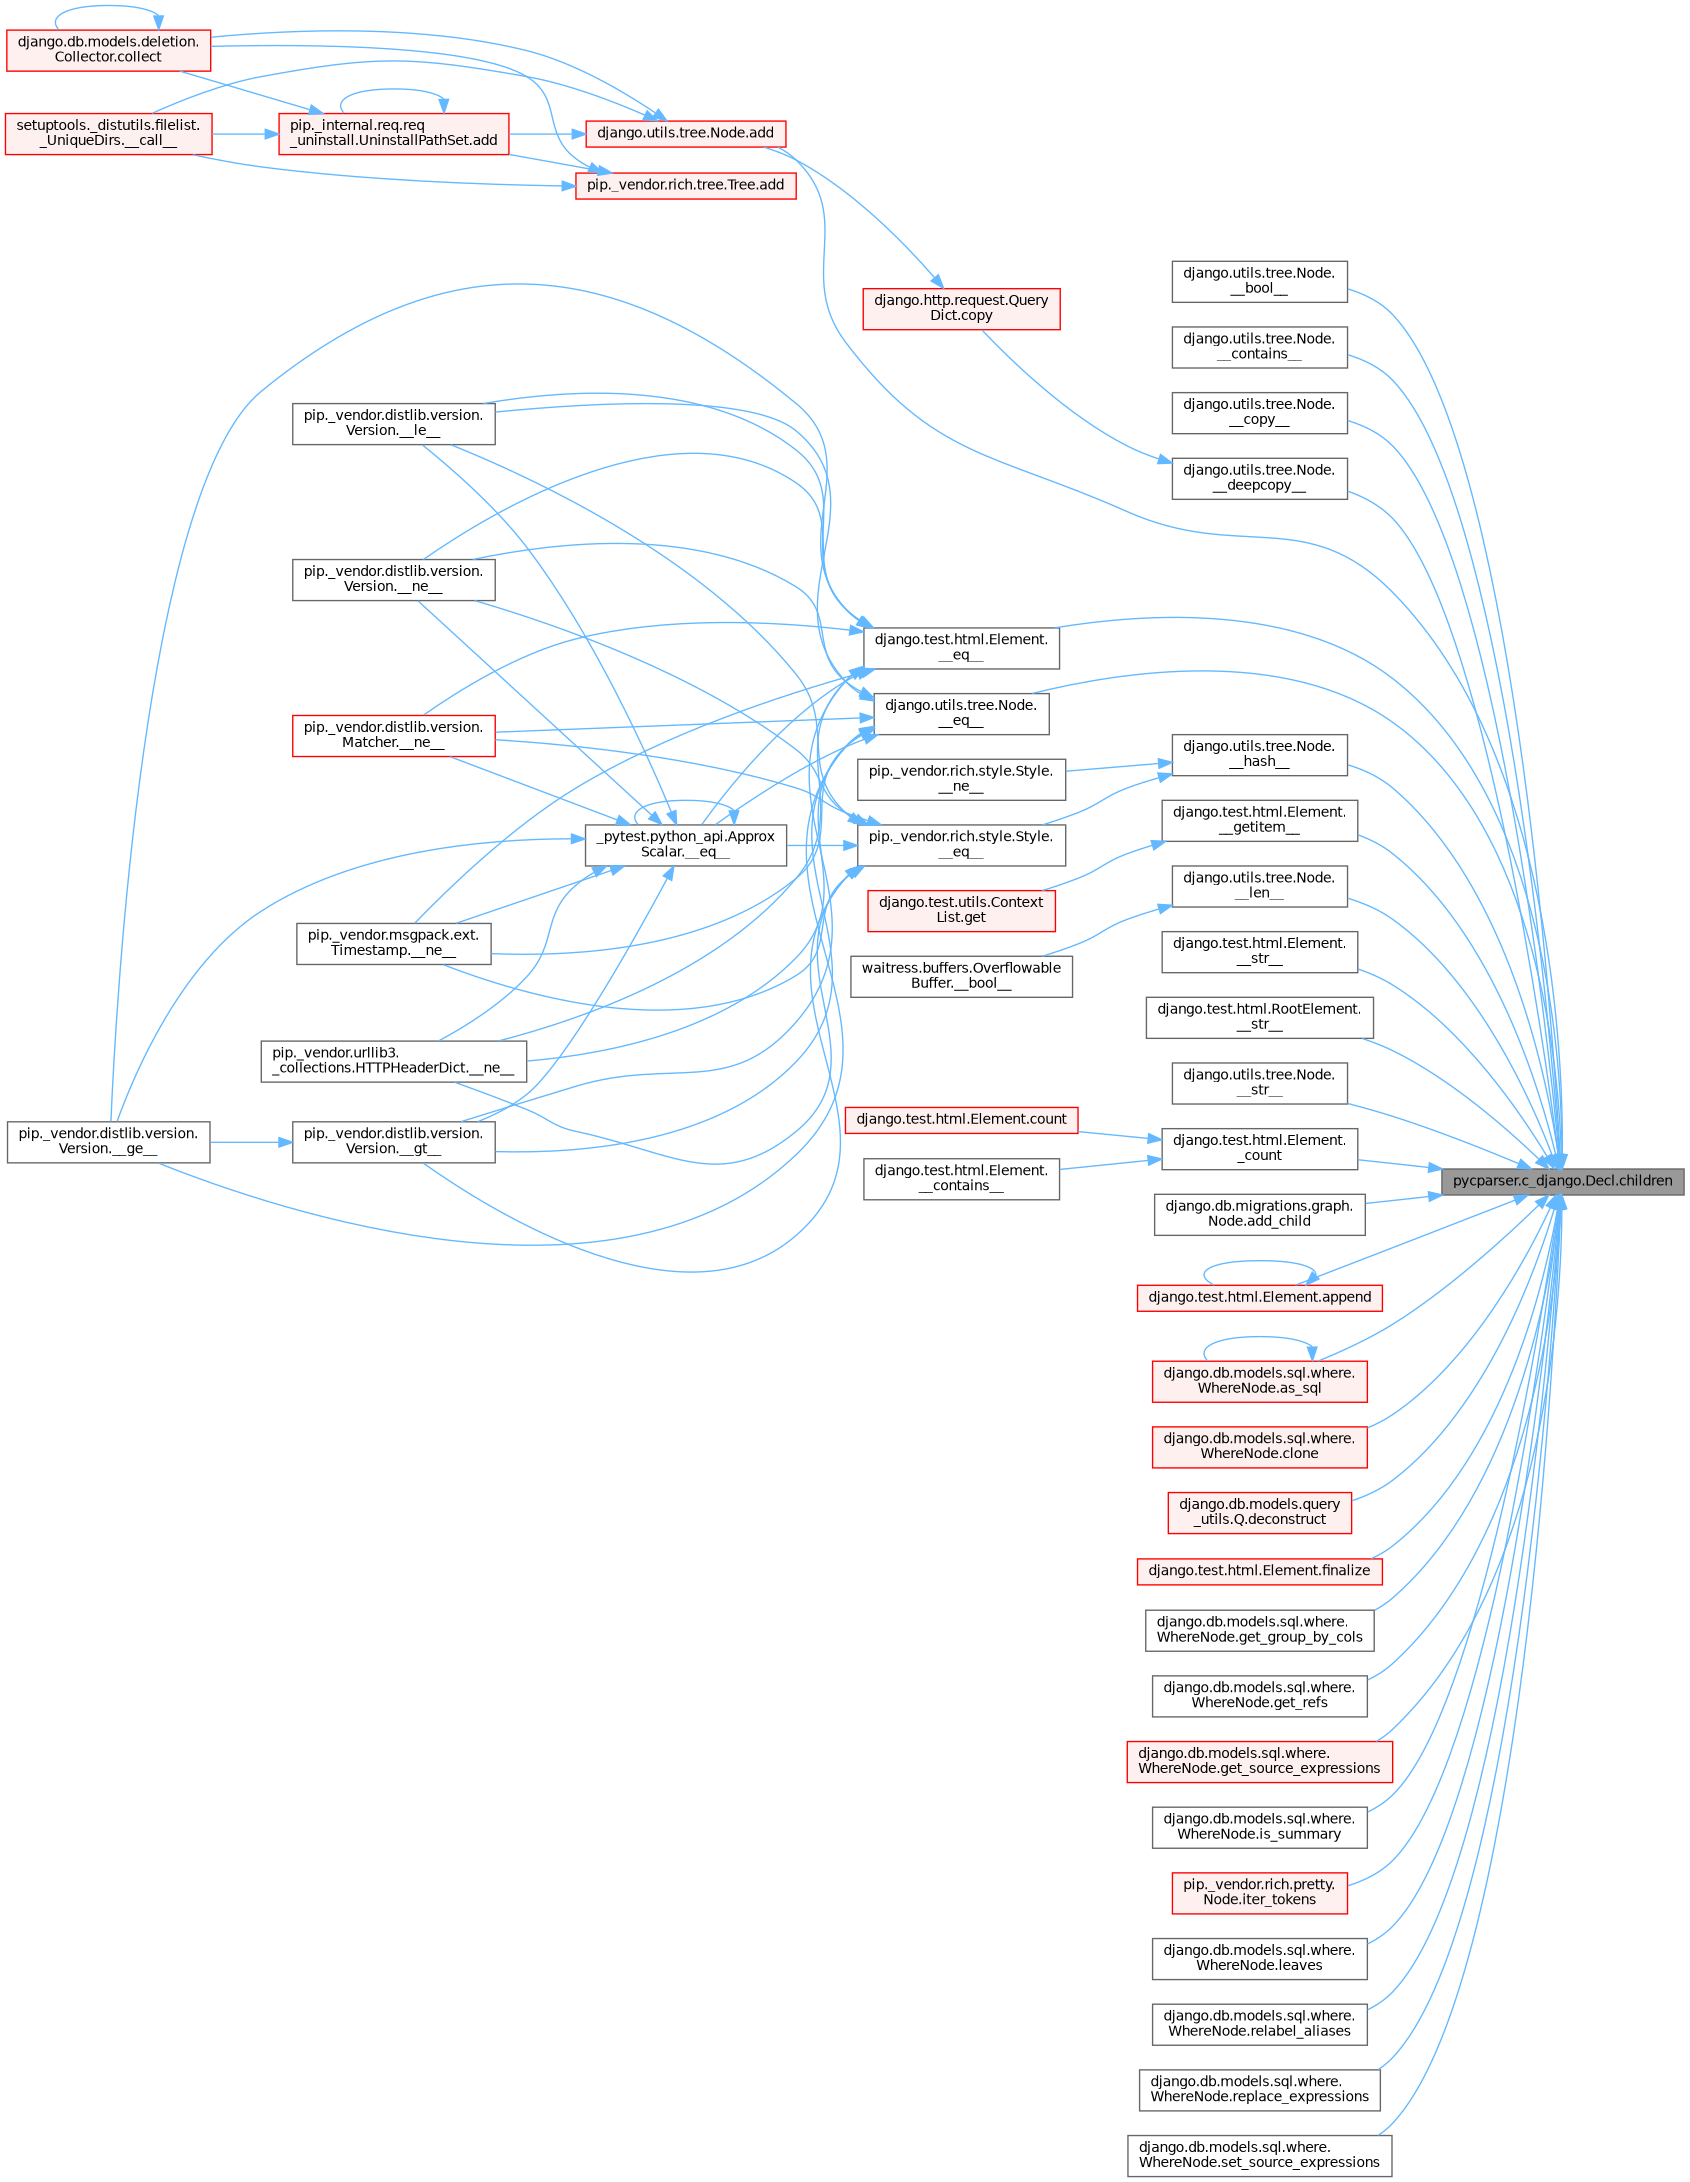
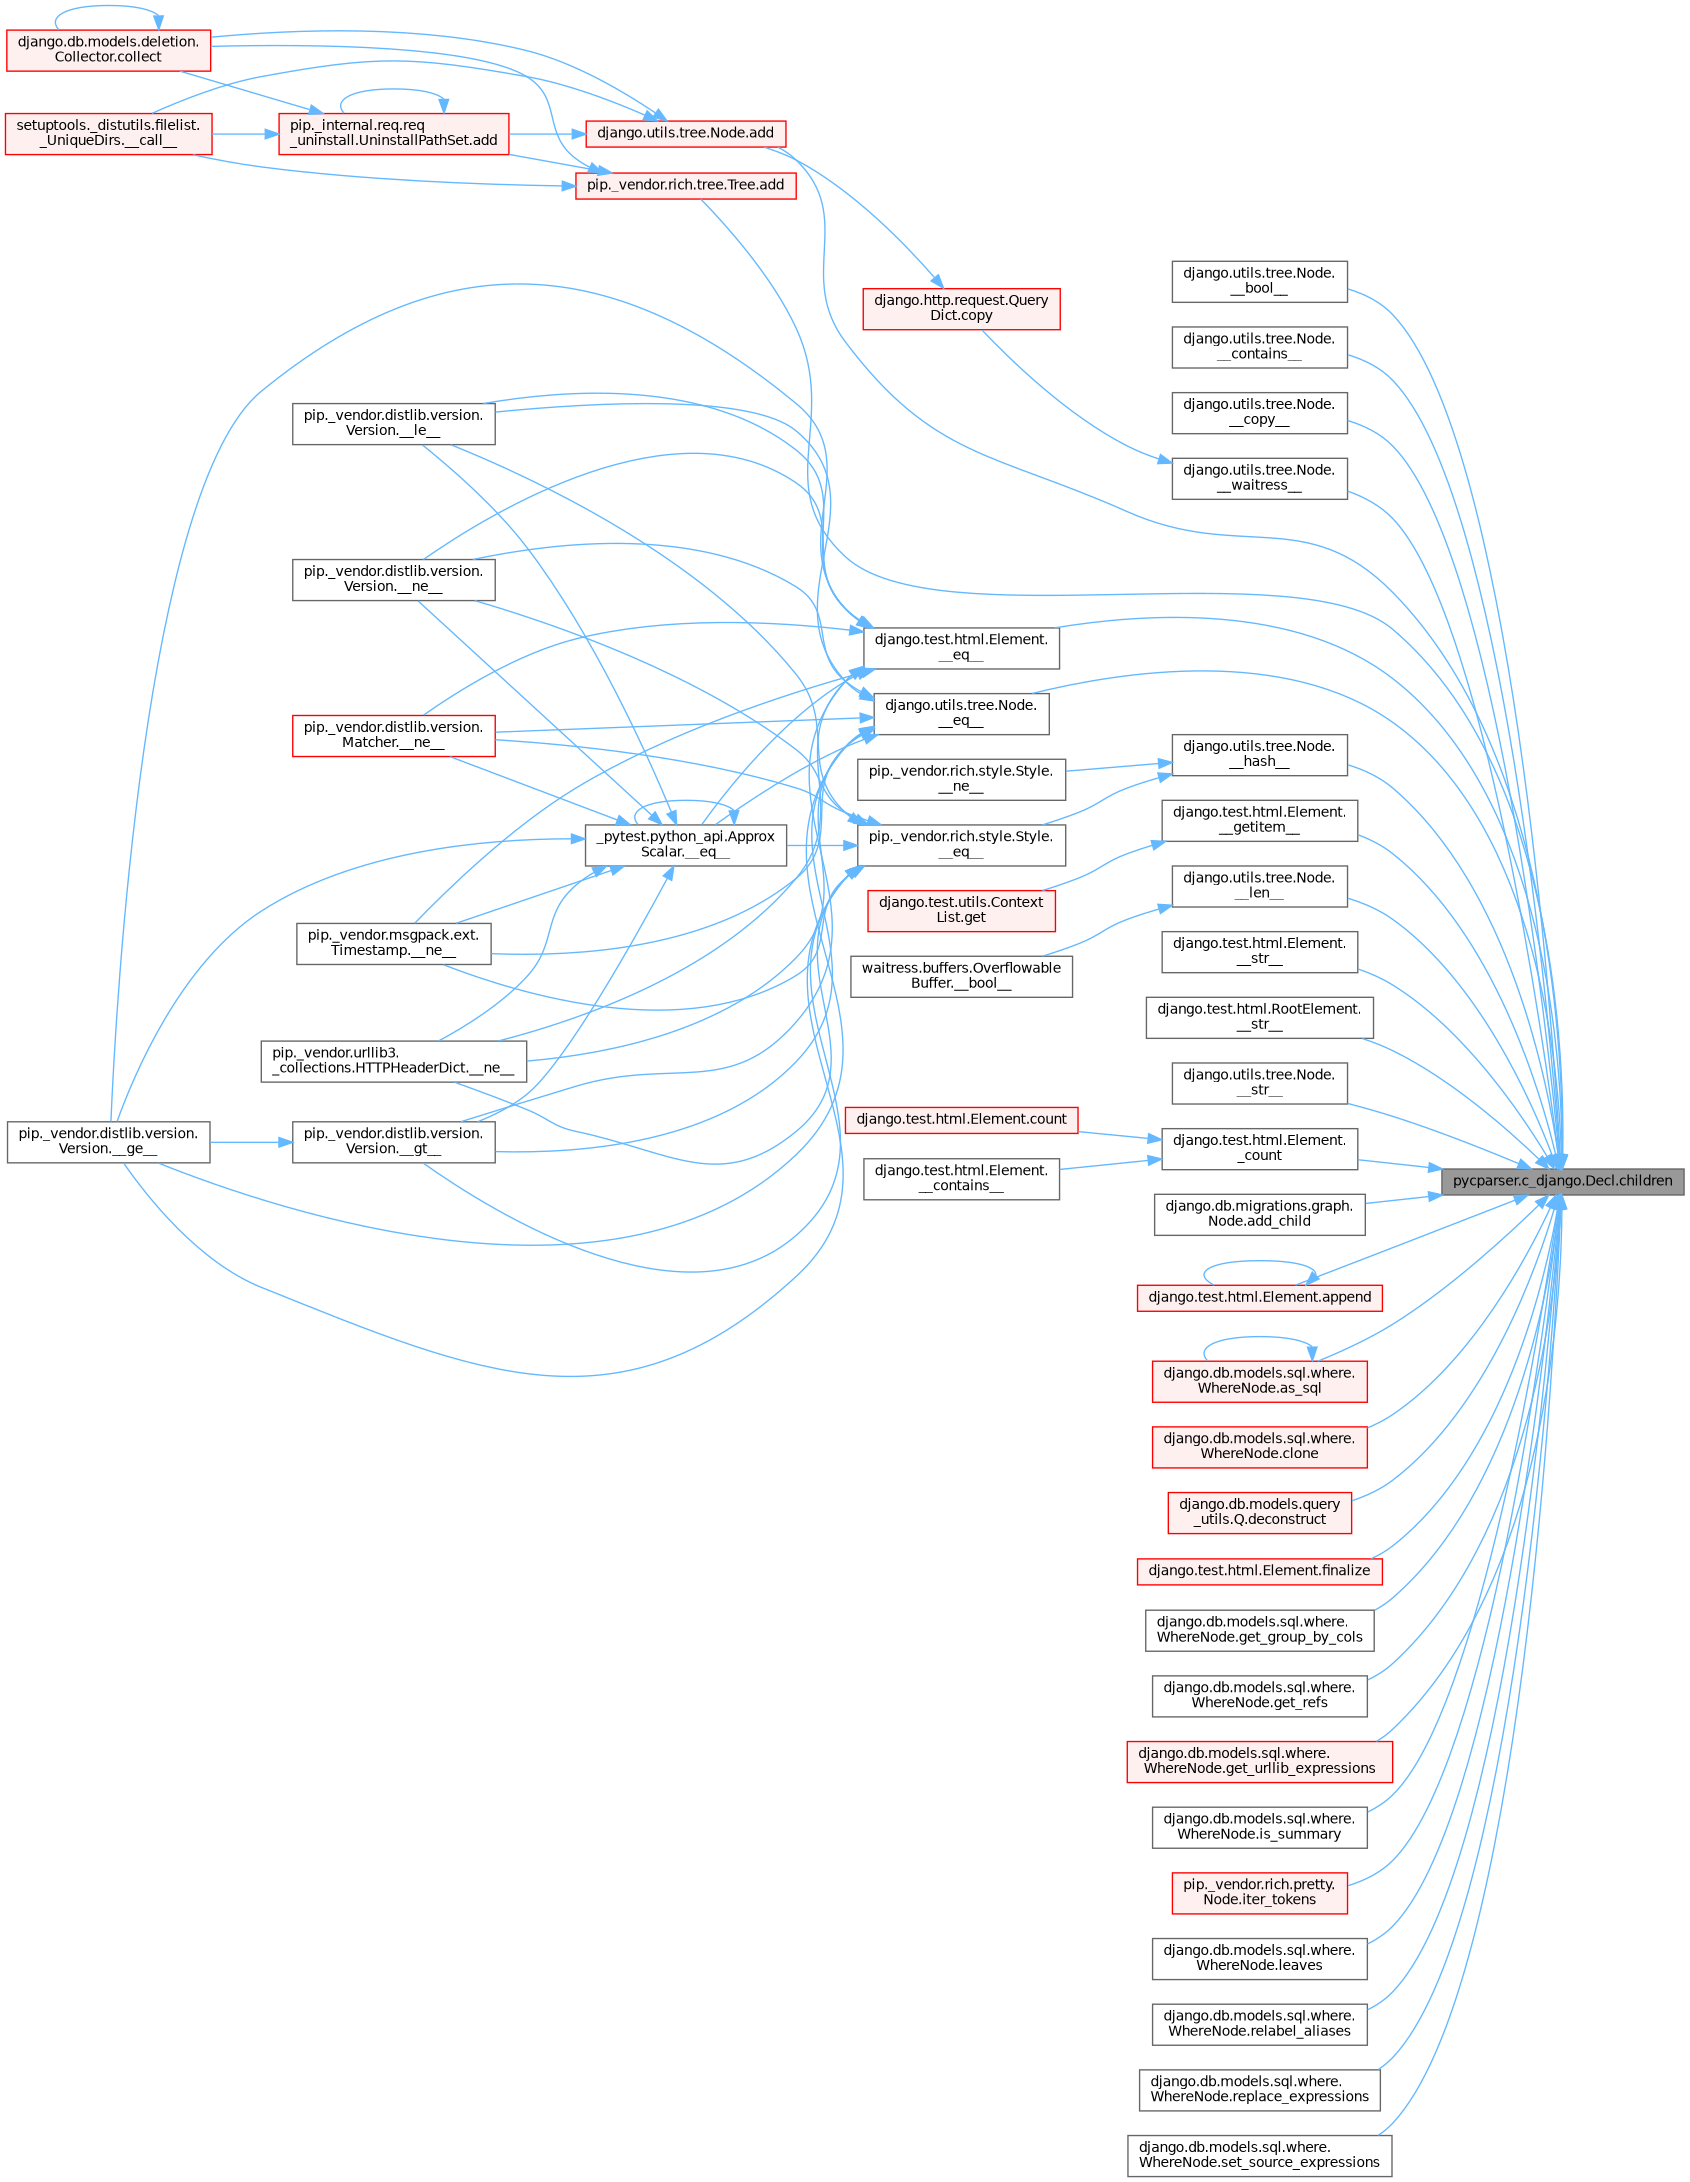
node "django.utils.tree.Node. __deepcopy__": label "django.utils.tree.Node. __deepcopy__" -> "django.utils.tree.Node. __waitress__"
edge "pip._vendor.rich.tree.Tree.add" -> "pycparser.c_django.Decl.children": added
edge "pip._vendor.distlib.version. Version.__ge__" -> "pip._vendor.rich.style.Style. __eq__": added
node "django.db.models.sql.where. WhereNode.get_source_expressions": label "django.db.models.sql.where. WhereNode.get_source_expressions" -> "django.db.models.sql.where. WhereNode.get_urllib_expressions"
